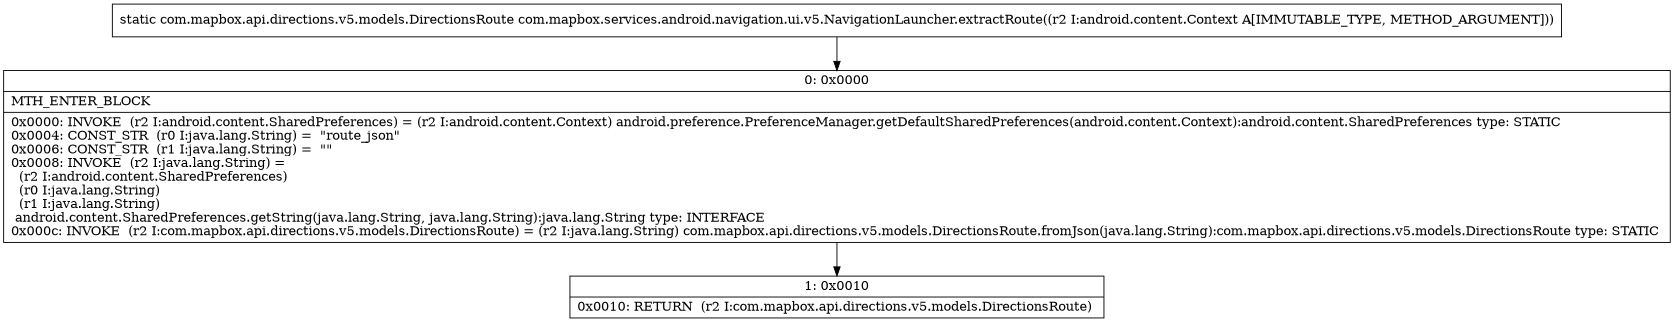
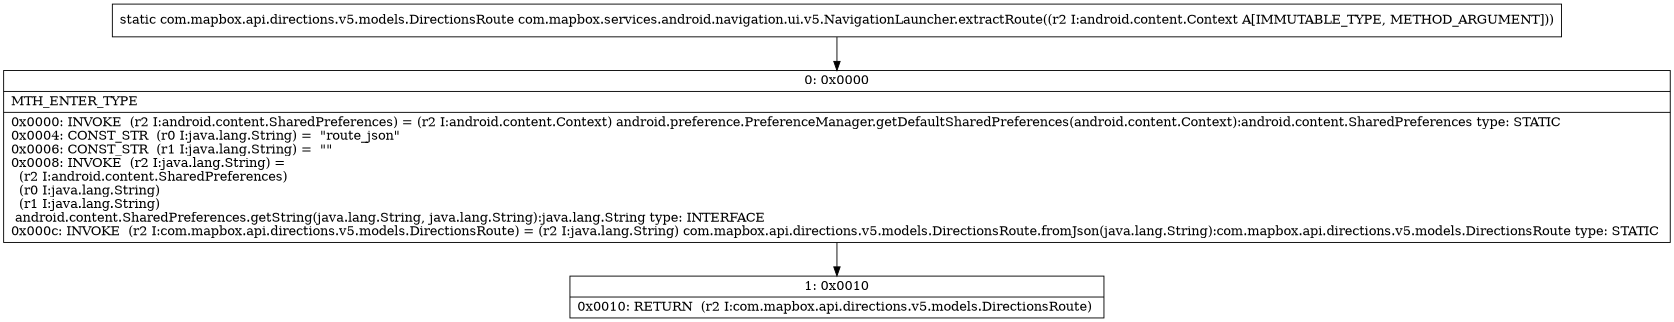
node "0: 0x0000": text "MTH_ENTER_BLOCK" -> "MTH_ENTER_TYPE"
